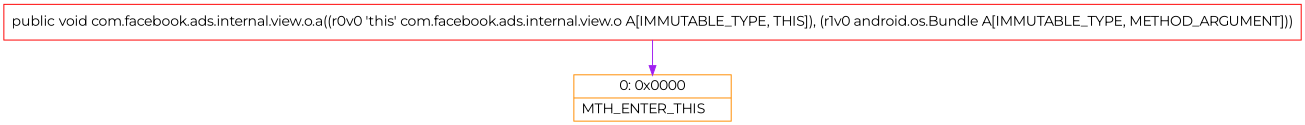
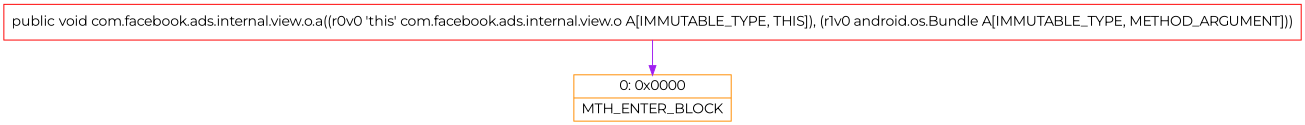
node "0: 0x0000": text "MTH_ENTER_THIS" -> "MTH_ENTER_BLOCK"
